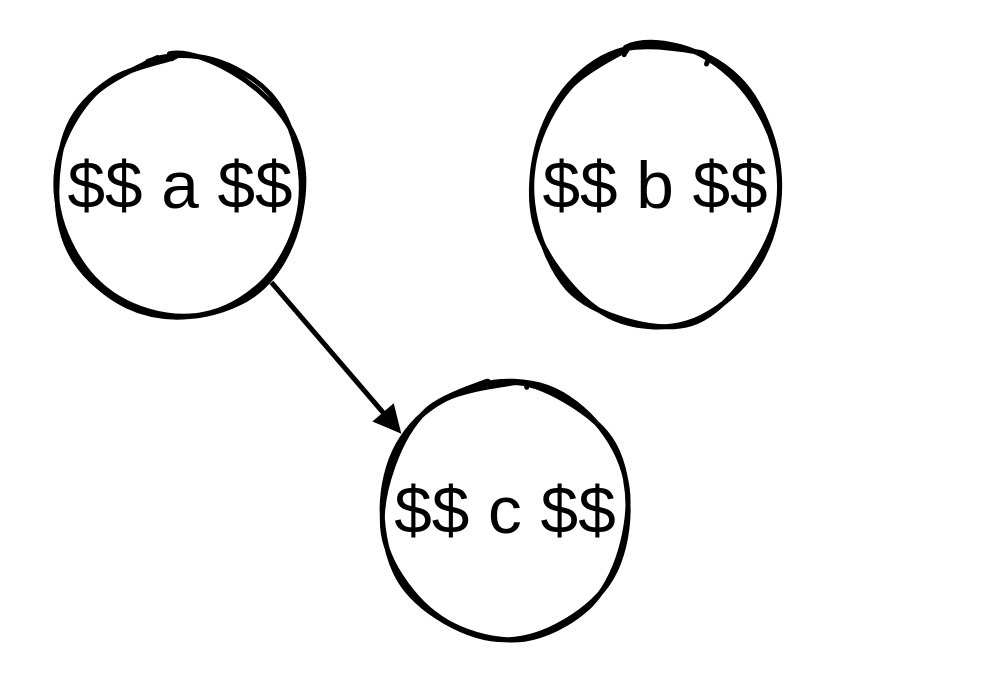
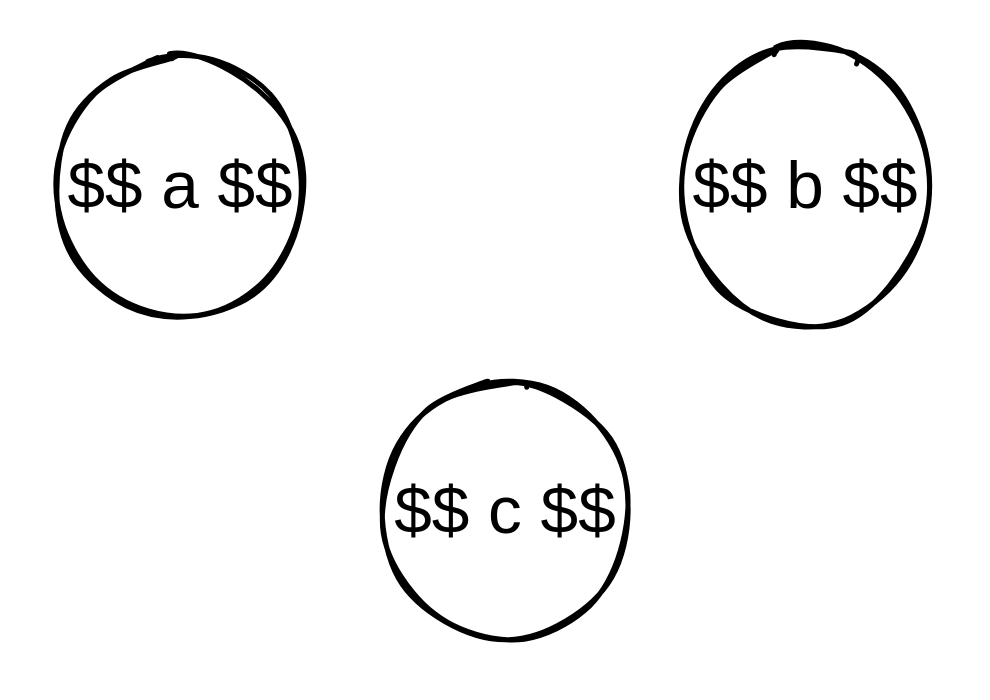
node "$$ b $$": moved (656, 186) -> (806, 186)
edge "$$ a $$" -> "$$ c $$": removed
